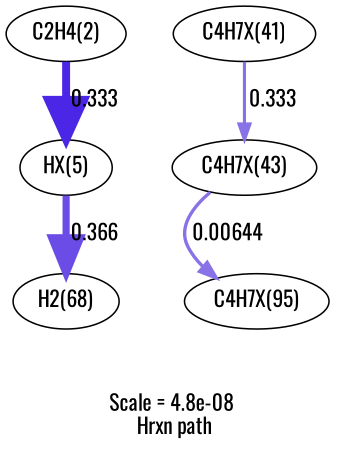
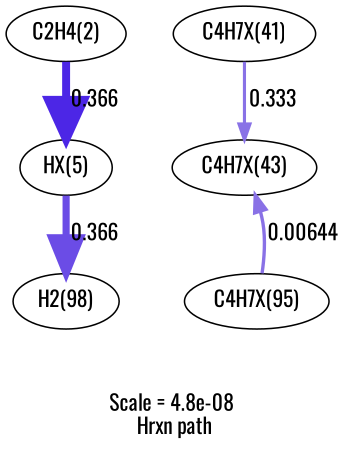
edge "C2H4(2)" -> "HX(5)": label " 0.333" -> " 0.366"
edge "C4H7X(43)" -> "C4H7X(95)": reversed
node "H2(68)": label "H2(68)" -> "H2(98)"
